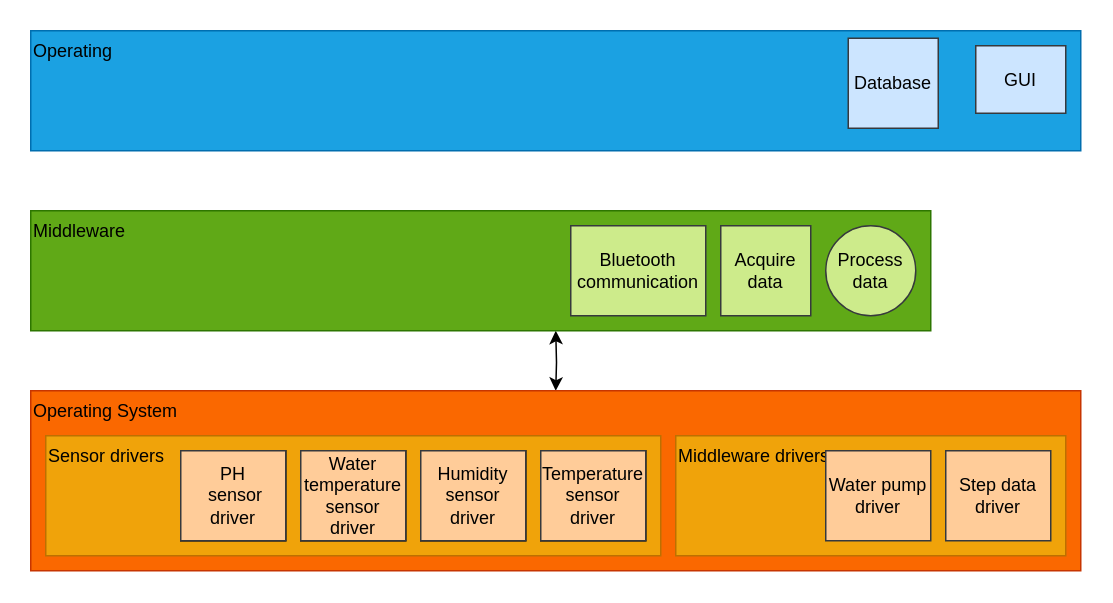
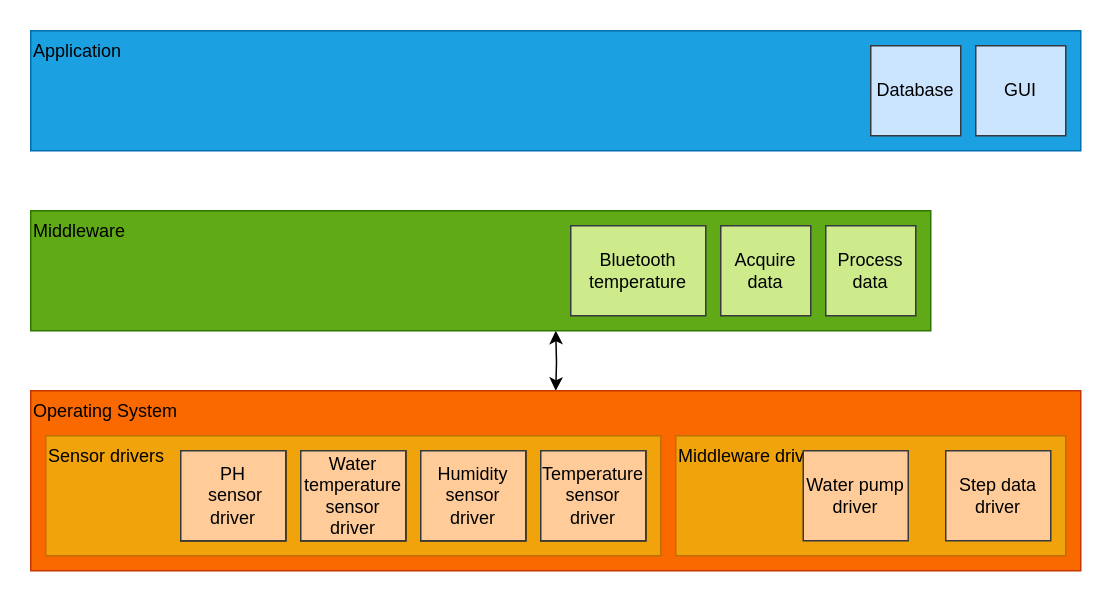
node "Operating": label "Operating" -> "Application"
node "GUI": size 90x68 -> 90x90
node "Database": moved (893, 83) -> (916, 91)
node "Bluetooth communication": label "Bluetooth communication" -> "Bluetooth temperature"
node "Process data": shape ellipse -> rectangle
node "Water pump driver": moved (878, 496) -> (856, 496)
